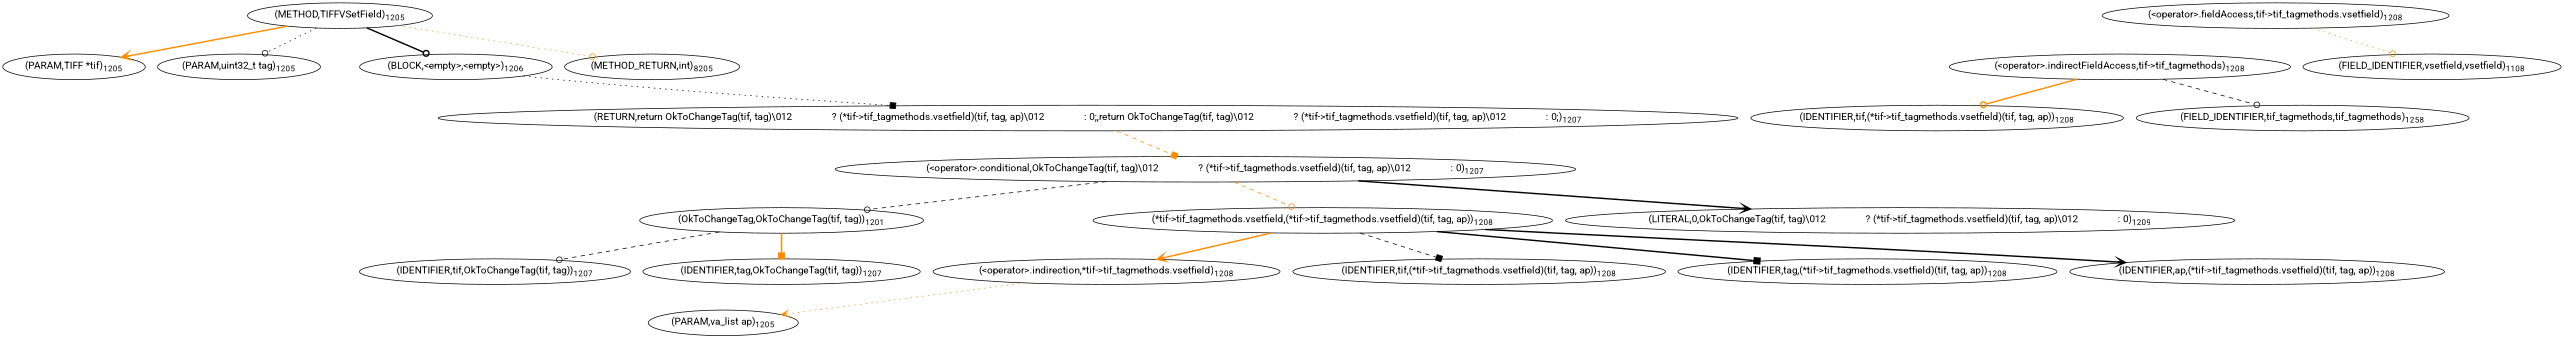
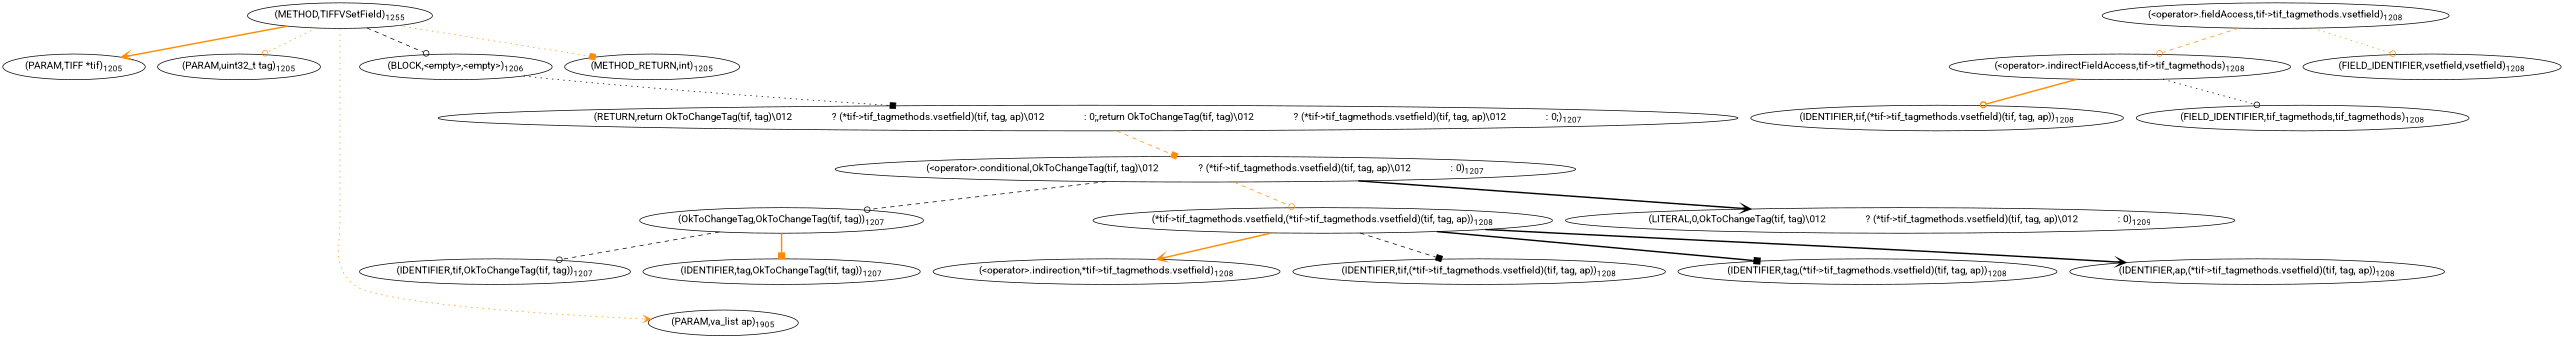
node "(METHOD,TIFFVSetField)": text "1205" -> "1255"
edge "(METHOD,TIFFVSetField)" -> "(PARAM,uint32_t tag)": color black -> darkorange
edge "(METHOD,TIFFVSetField)" -> "(BLOCK,<empty>,<empty>)": style bold -> dashed
edge "(<operator>.fieldAccess,tif->tif_tagmethods.vsetfield)" -> "(<operator>.indirectFieldAccess,tif->tif_tagmethods)": added
edge "(METHOD,TIFFVSetField)" -> "(METHOD_RETURN,int)": arrowhead odot -> box
node "(METHOD_RETURN,int)": text "8205" -> "1205"
node "(FIELD_IDENTIFIER,vsetfield,vsetfield)": text "1108" -> "1208"
edge "(<operator>.indirectFieldAccess,tif->tif_tagmethods)" -> "(FIELD_IDENTIFIER,tif_tagmethods,tif_tagmethods)": style dashed -> dotted
node "(FIELD_IDENTIFIER,tif_tagmethods,tif_tagmethods)": text "1258" -> "1208"
node "(OkToChangeTag,OkToChangeTag(tif, tag))": text "1201" -> "1207"
edge "(<operator>.indirection,*tif->tif_tagmethods.vsetfield)" -> "(PARAM,va_list ap)": now "(METHOD,TIFFVSetField)" -> "(PARAM,va_list ap)"
node "(PARAM,va_list ap)": text "1205" -> "1905"
